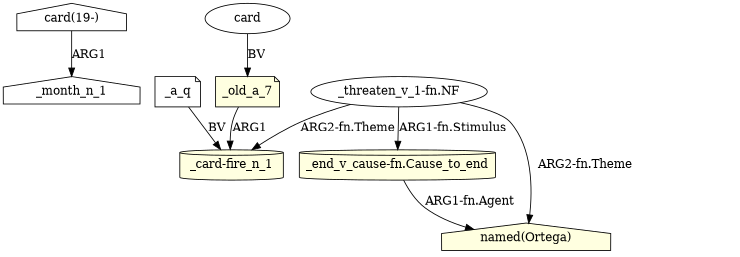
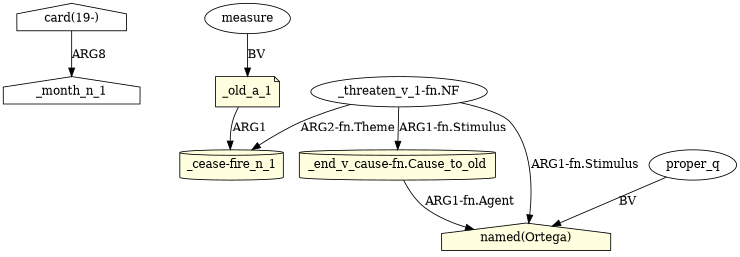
node "card": label "card" -> "measure"
edge "card(19-)" -> "_month_n_1": label "ARG1" -> "ARG8"
node "_a_q": removed
node "_old_a_7": label "_old_a_7" -> "_old_a_1"
node "_card-fire_n_1": label "_card-fire_n_1" -> "_cease-fire_n_1"
node "_end_v_cause-fn.Cause_to_end": label "_end_v_cause-fn.Cause_to_end" -> "_end_v_cause-fn.Cause_to_old"
edge "_threaten_v_1-fn.NF" -> "named(Ortega)": label "ARG2-fn.Theme" -> "ARG1-fn.Stimulus"
node "proper_q": added
